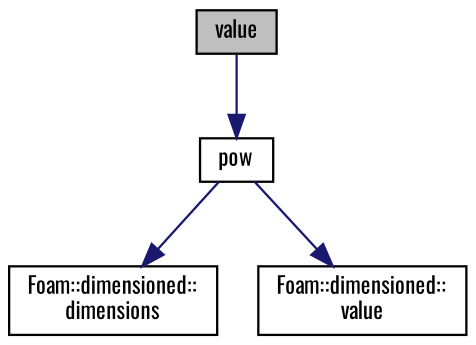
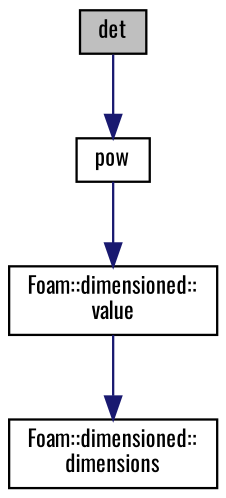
node "value": label "value" -> "det"
edge "pow" -> "Foam::dimensioned:: dimensions": now "Foam::dimensioned:: value" -> "Foam::dimensioned:: dimensions"
